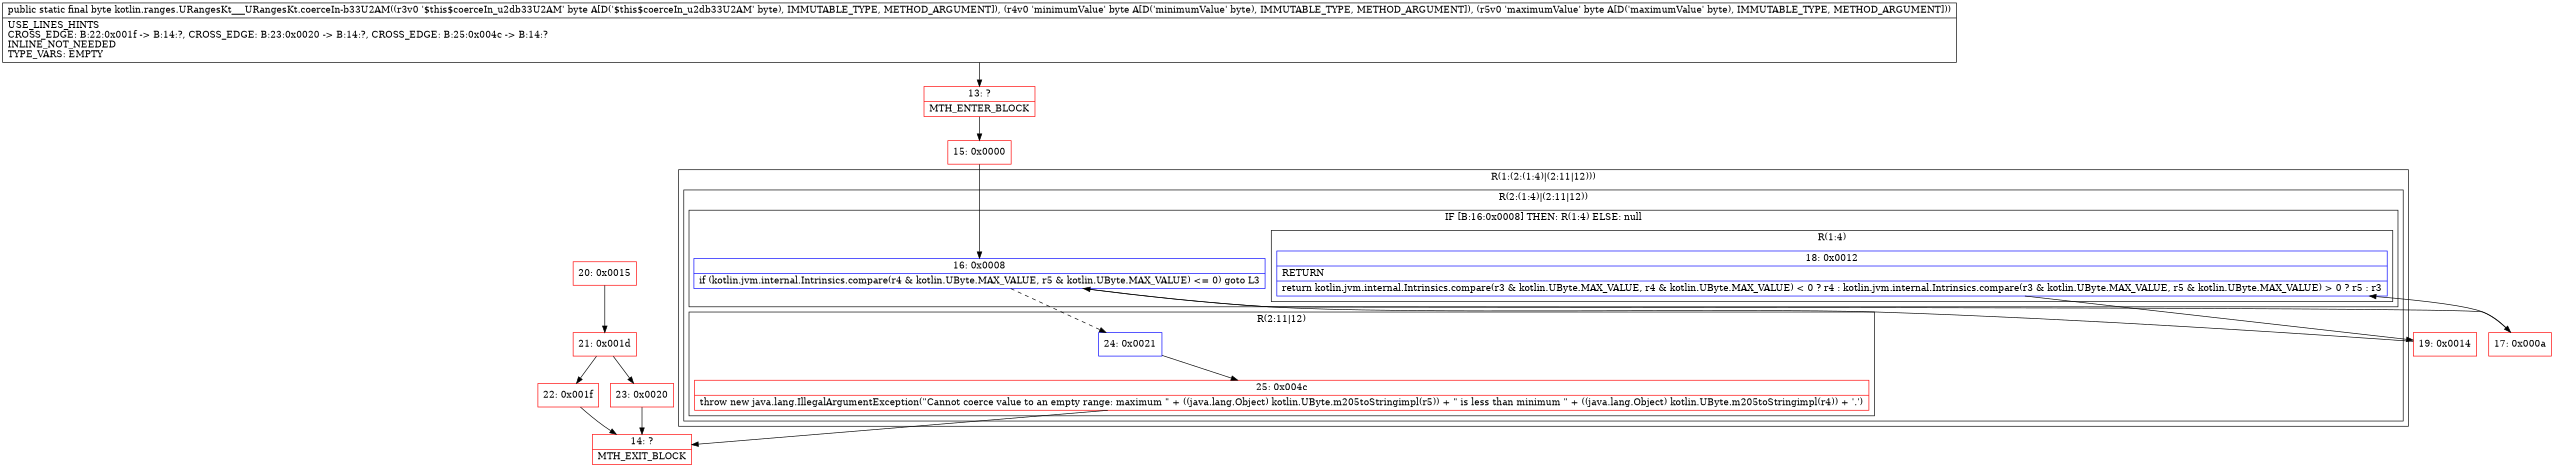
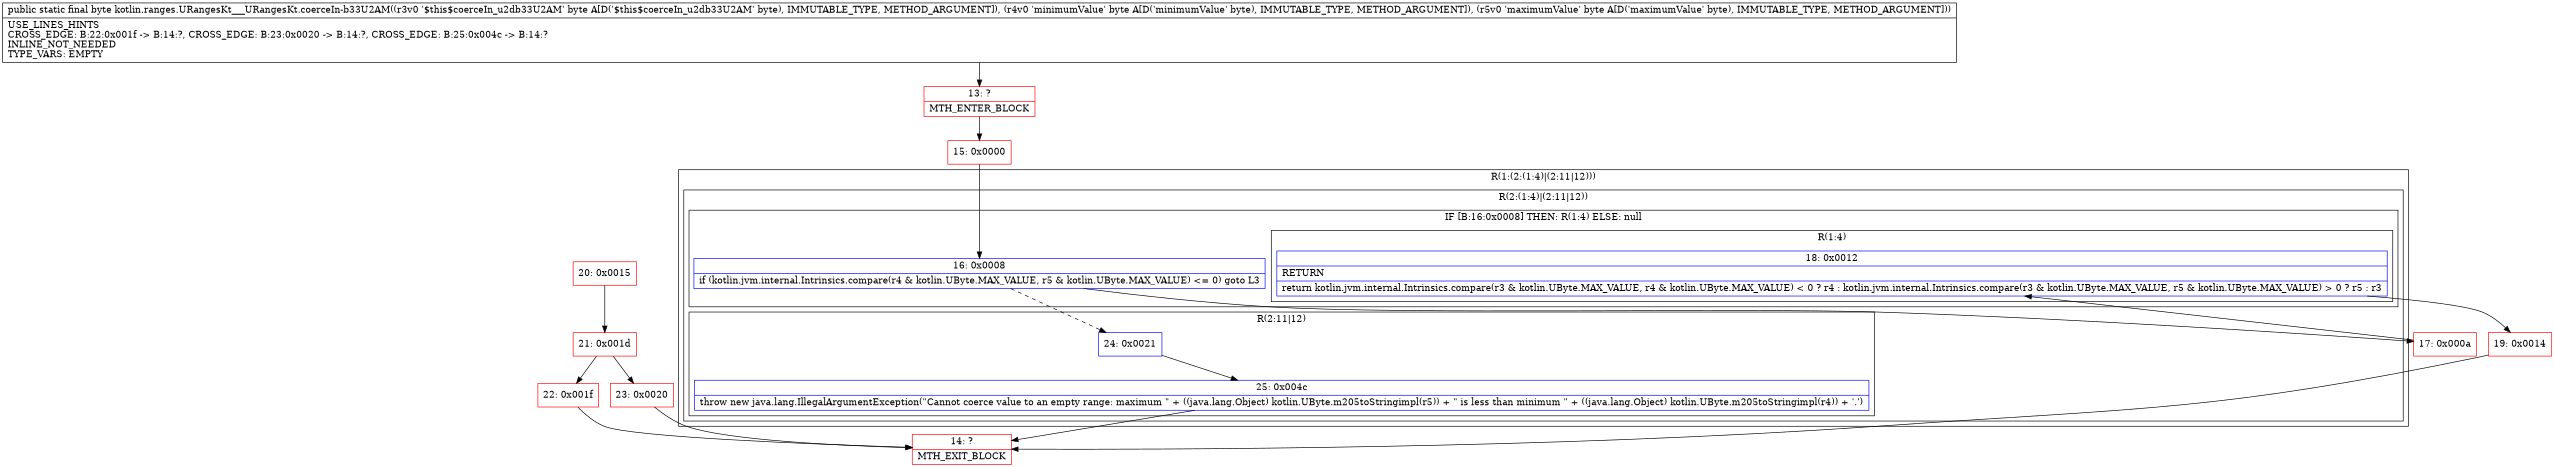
edge "19: 0x0014" -> "16: 0x0008": now "19: 0x0014" -> "14: ?"
node "25: 0x004c": color red -> blue
